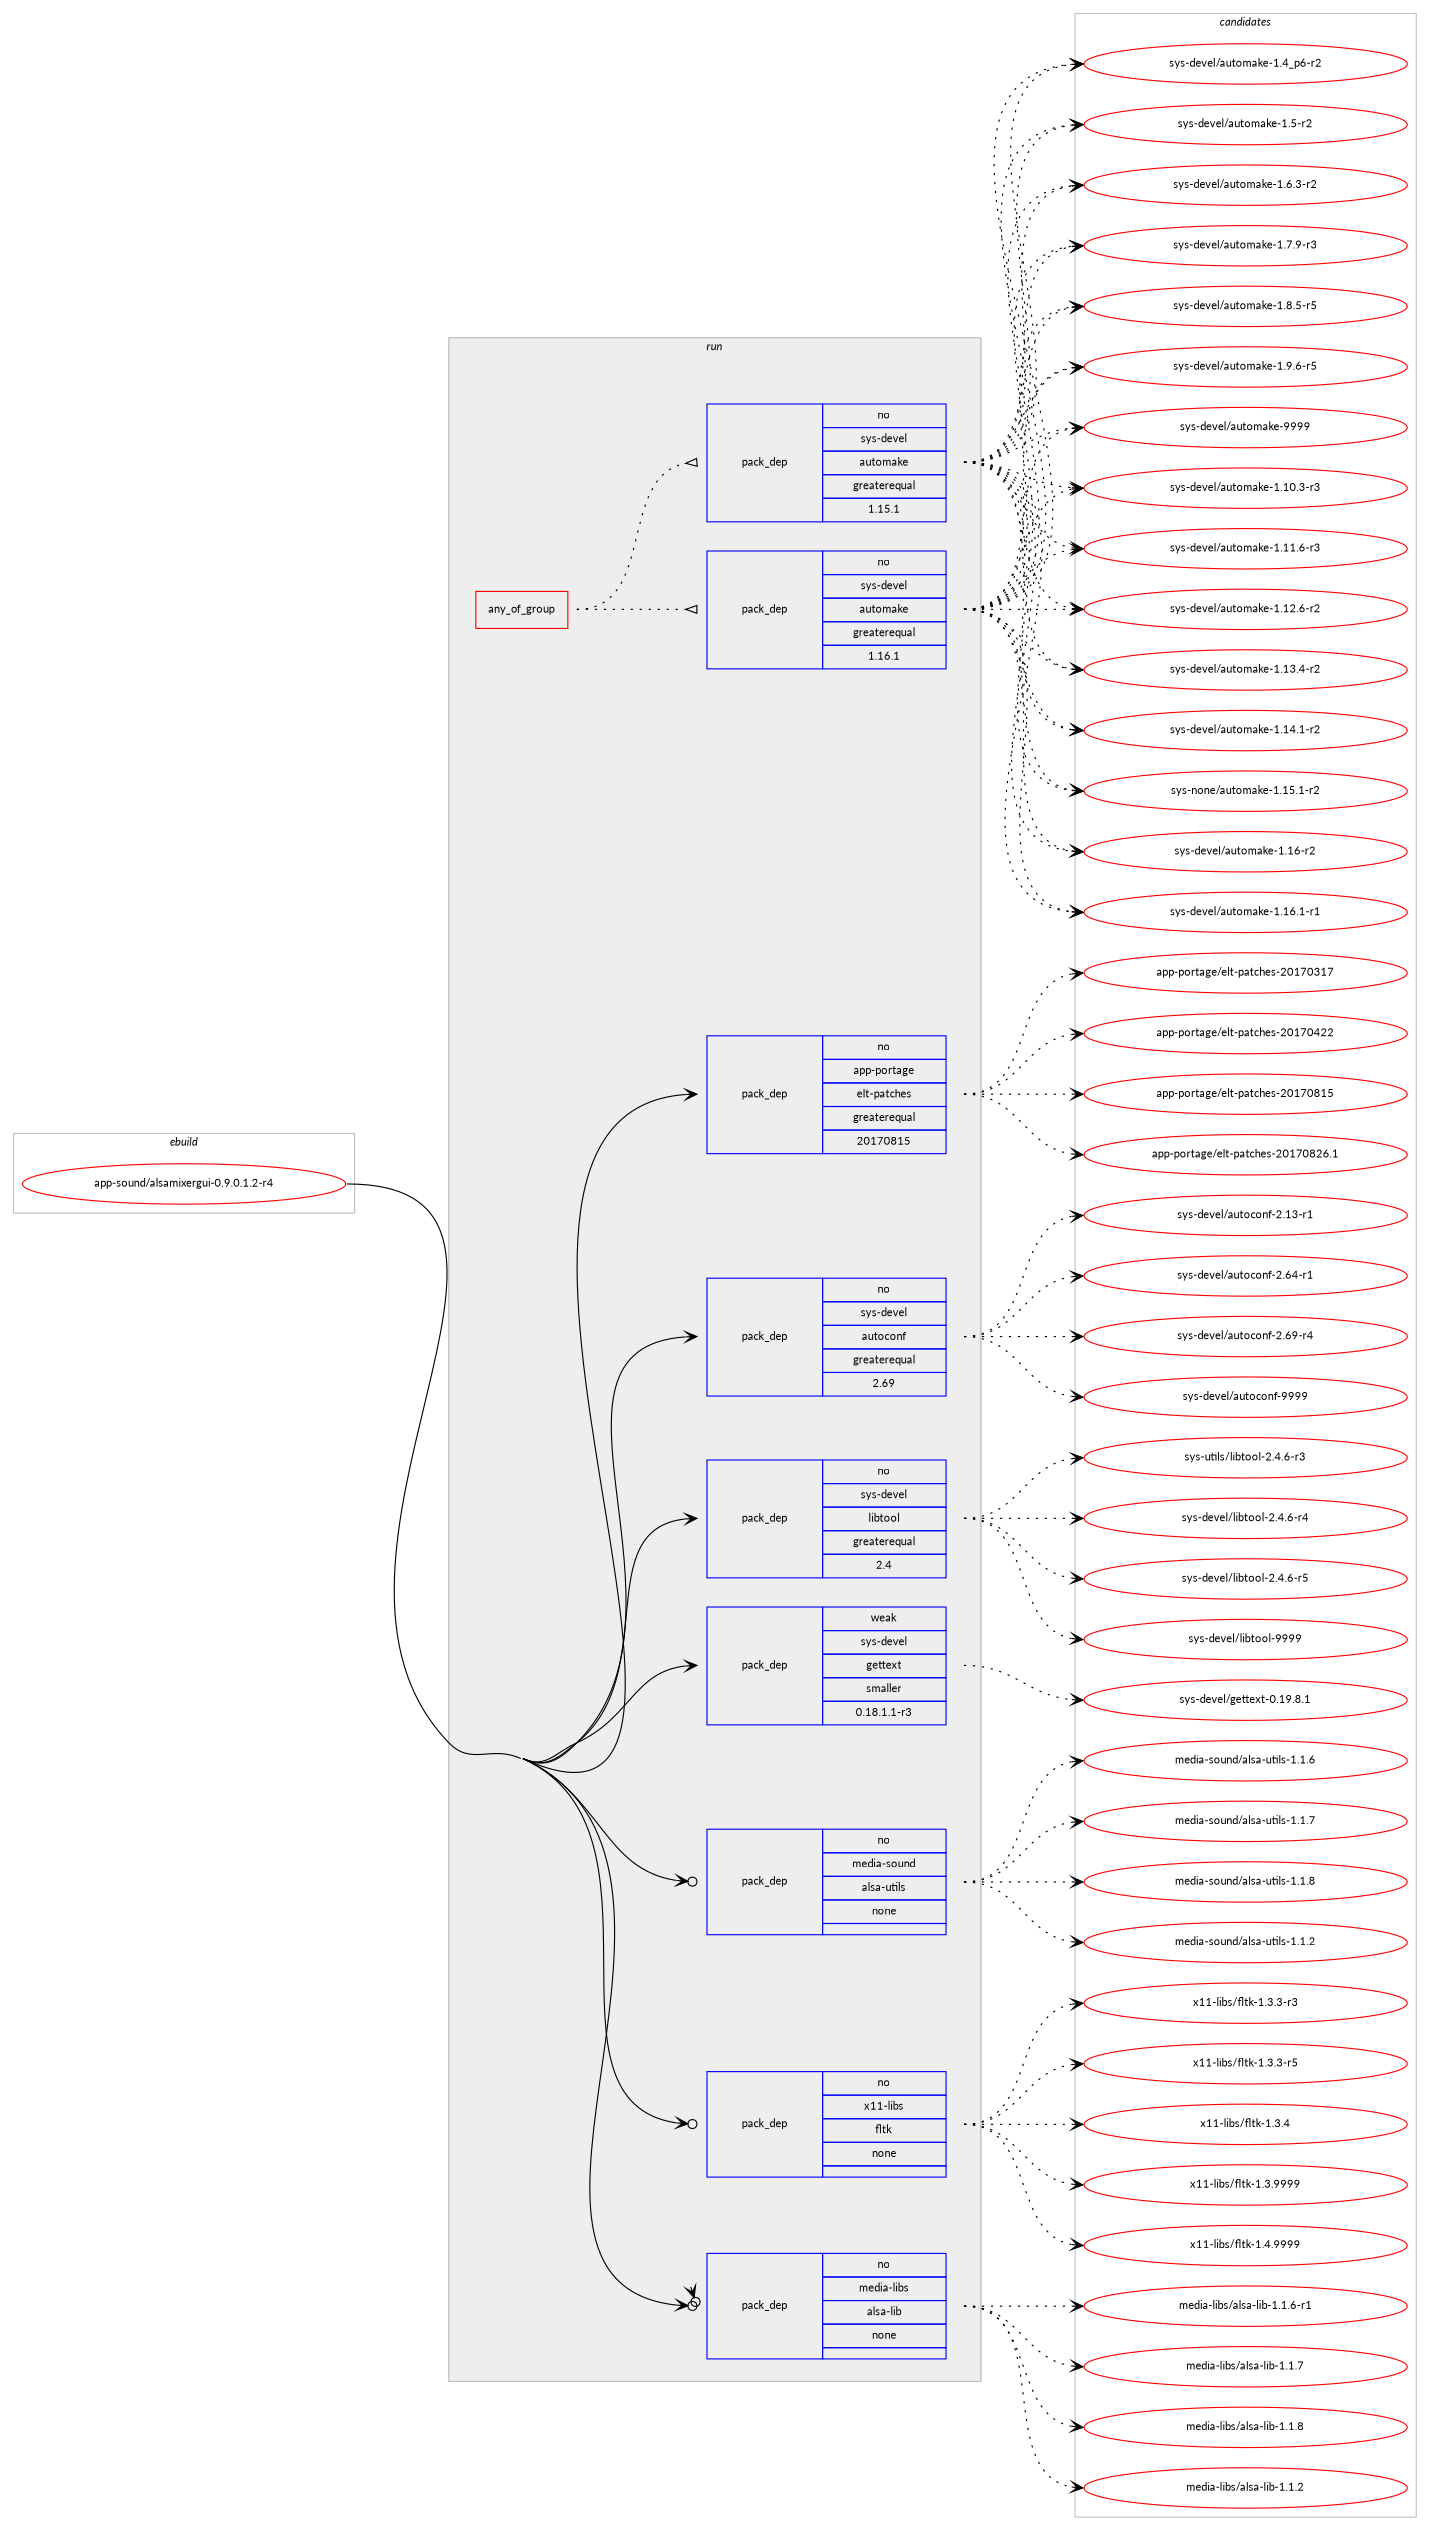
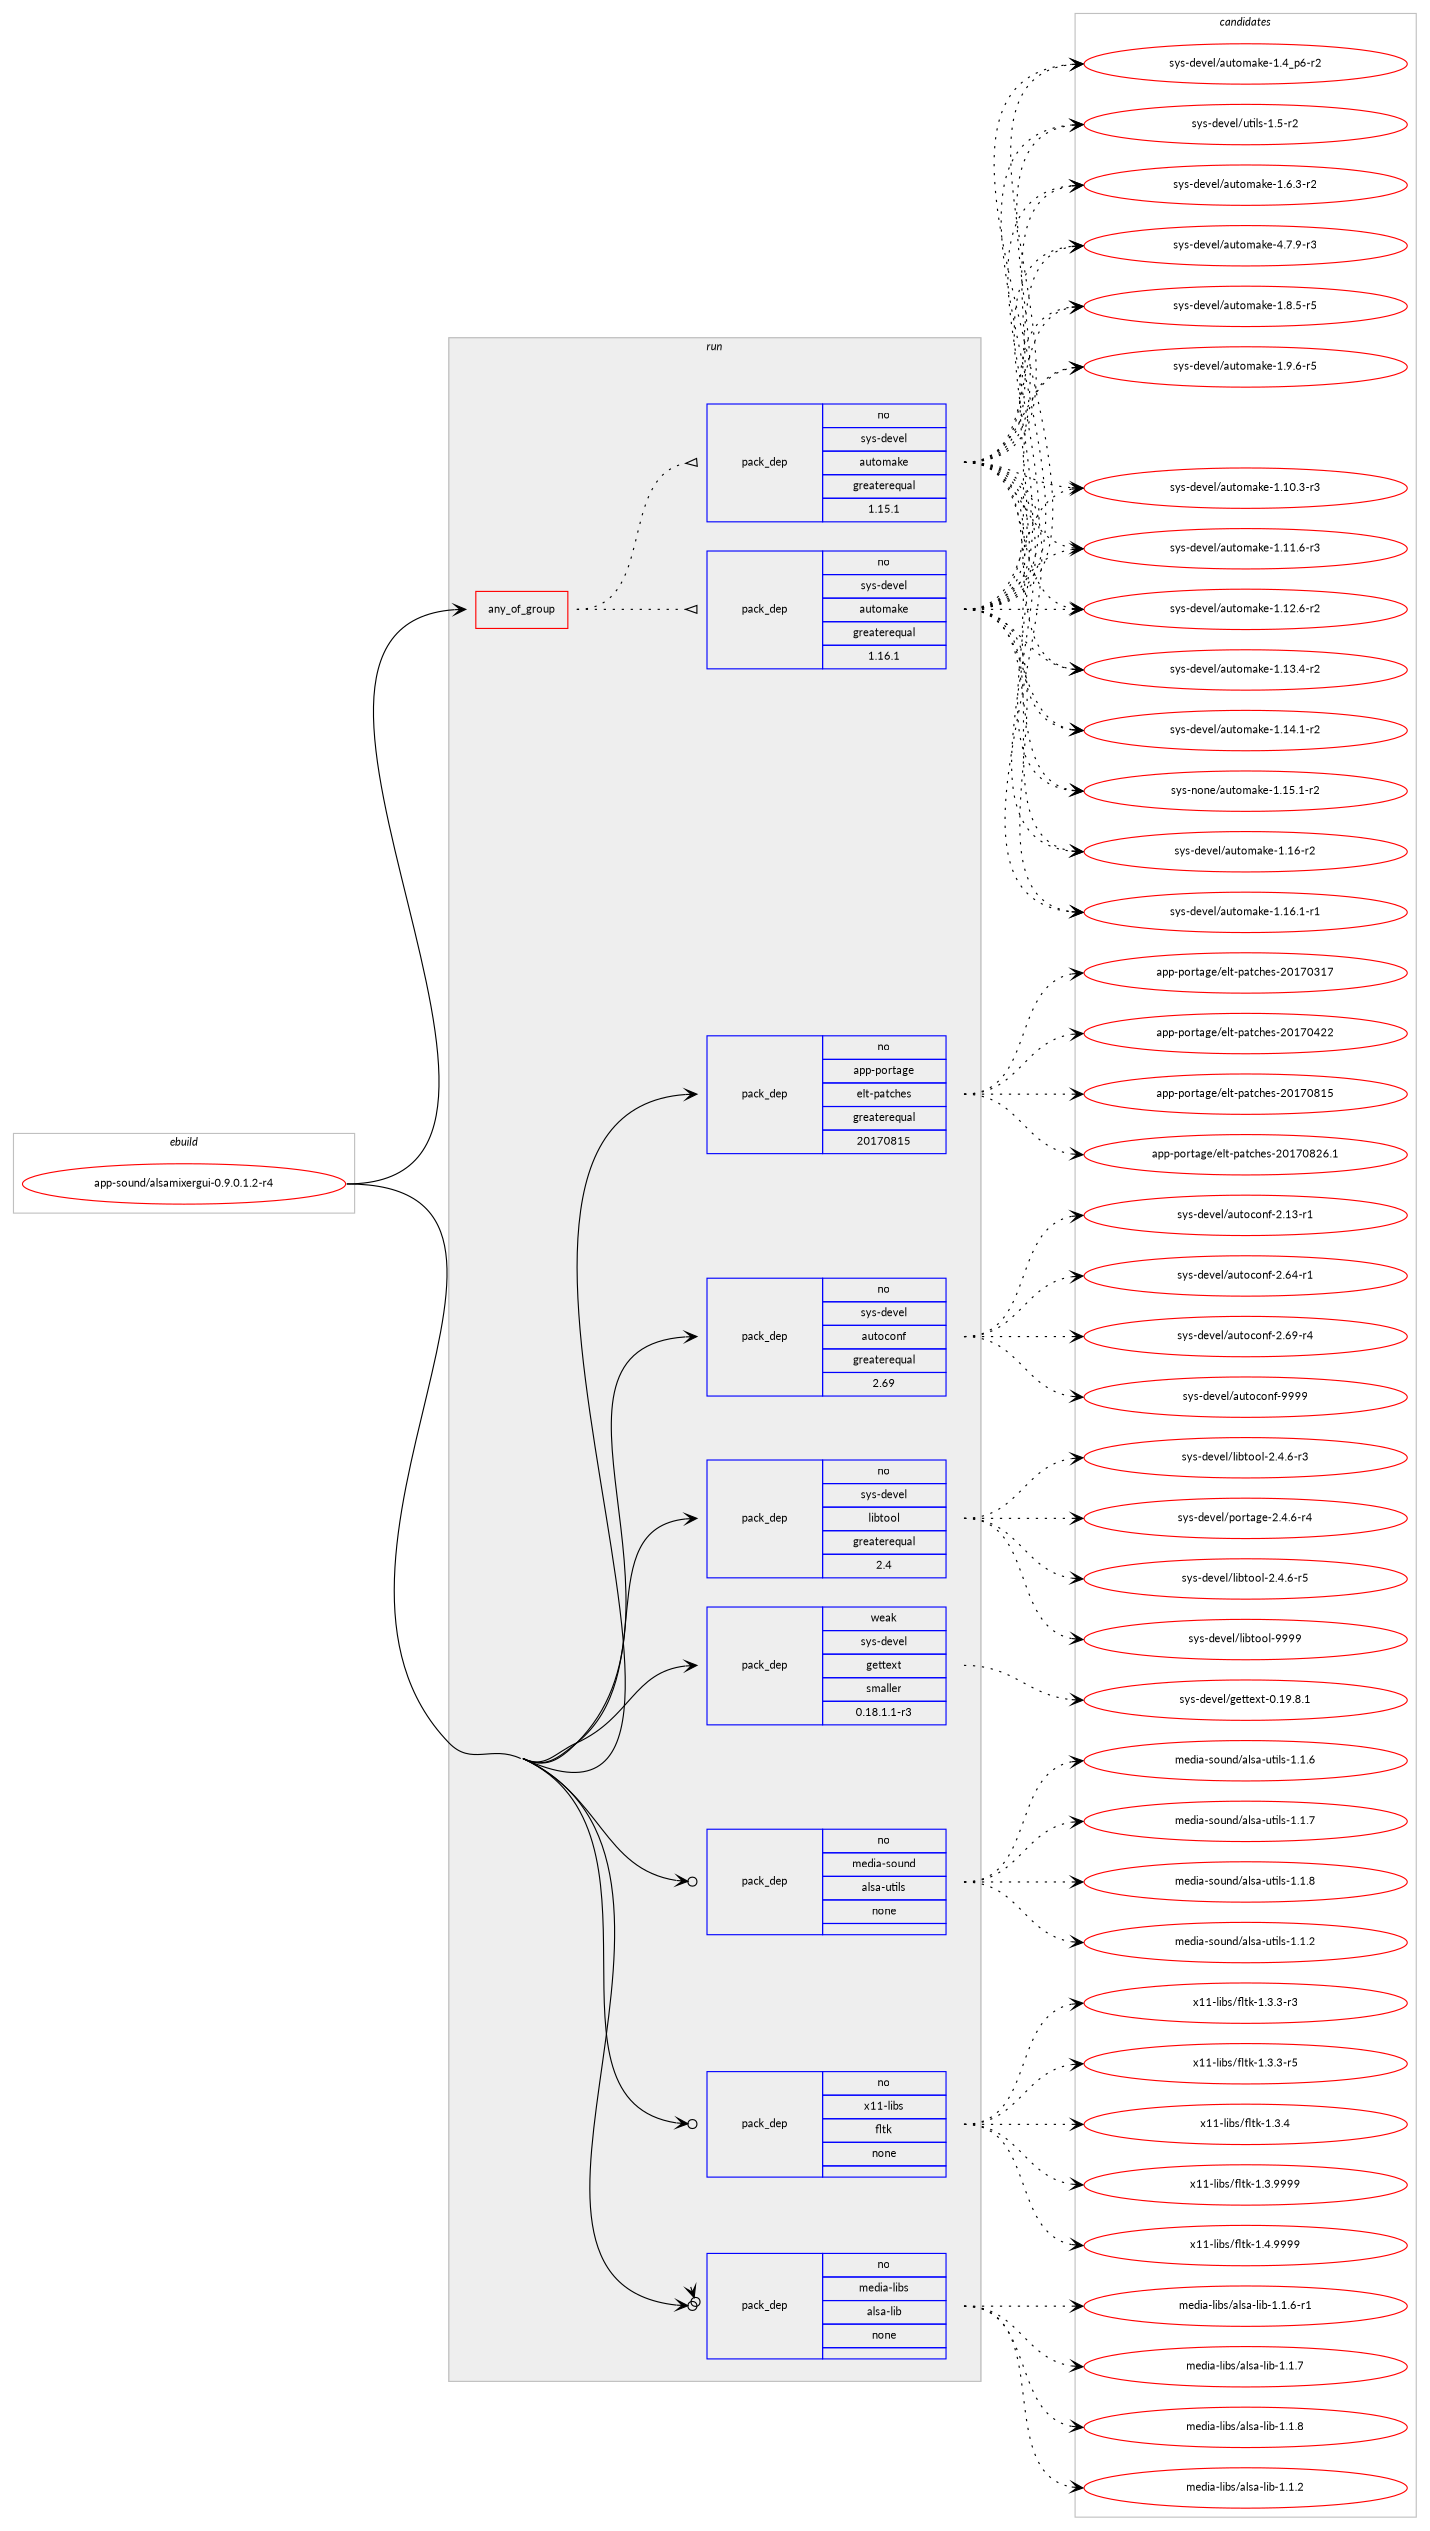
node "sys-devel/automake-1.5-r2": label "sys-devel/automake-1.5-r2" -> "sys-devel/utils-1.5-r2"
node "sys-devel/automake-1.7.9-r3": label "sys-devel/automake-1.7.9-r3" -> "sys-devel/automake-4.7.9-r3"
node "sys-devel/automake-9999": removed
edge "app-sound/alsamixergui-0.9.0.1.2-r4" -> "any_of_group": added
node "sys-utils/libtool-2.4.6-r3": label "sys-utils/libtool-2.4.6-r3" -> "sys-devel/libtool-2.4.6-r3"
node "sys-devel/libtool-2.4.6-r4": label "sys-devel/libtool-2.4.6-r4" -> "sys-devel/portage-2.4.6-r4"
